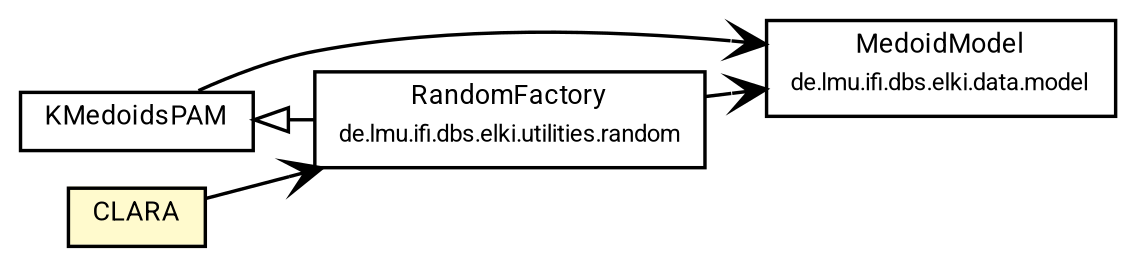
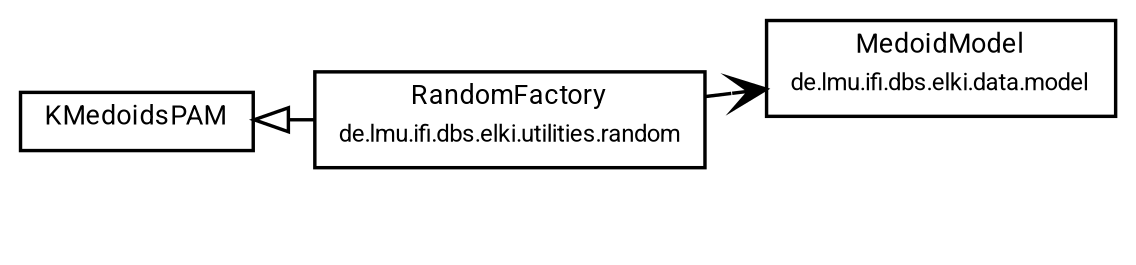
edge "KMedoidsPAM" -> "MedoidModel": removed
node "CLARA": removed
